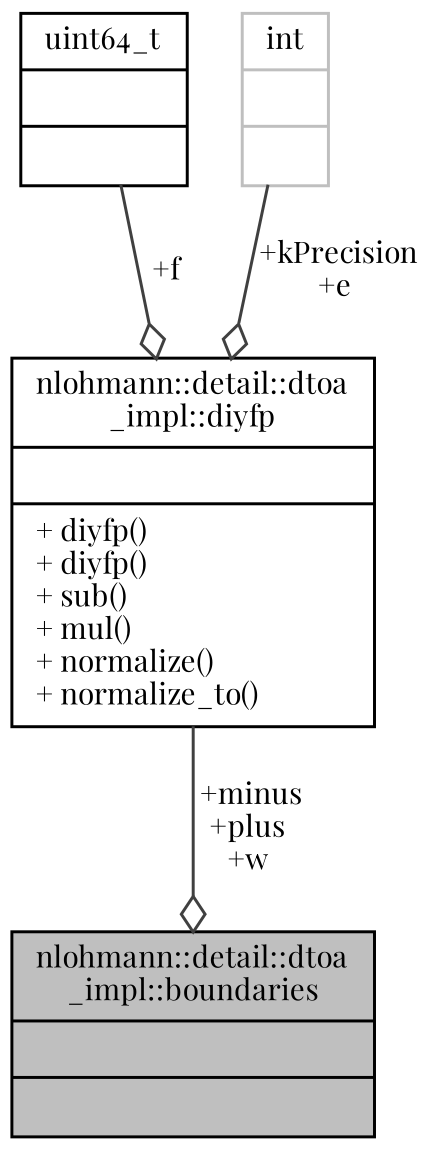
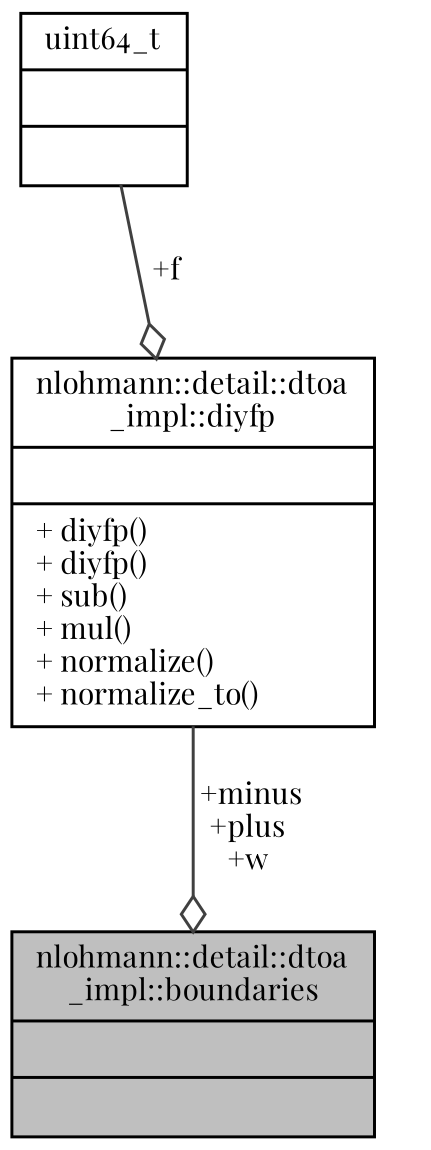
node "int": removed
